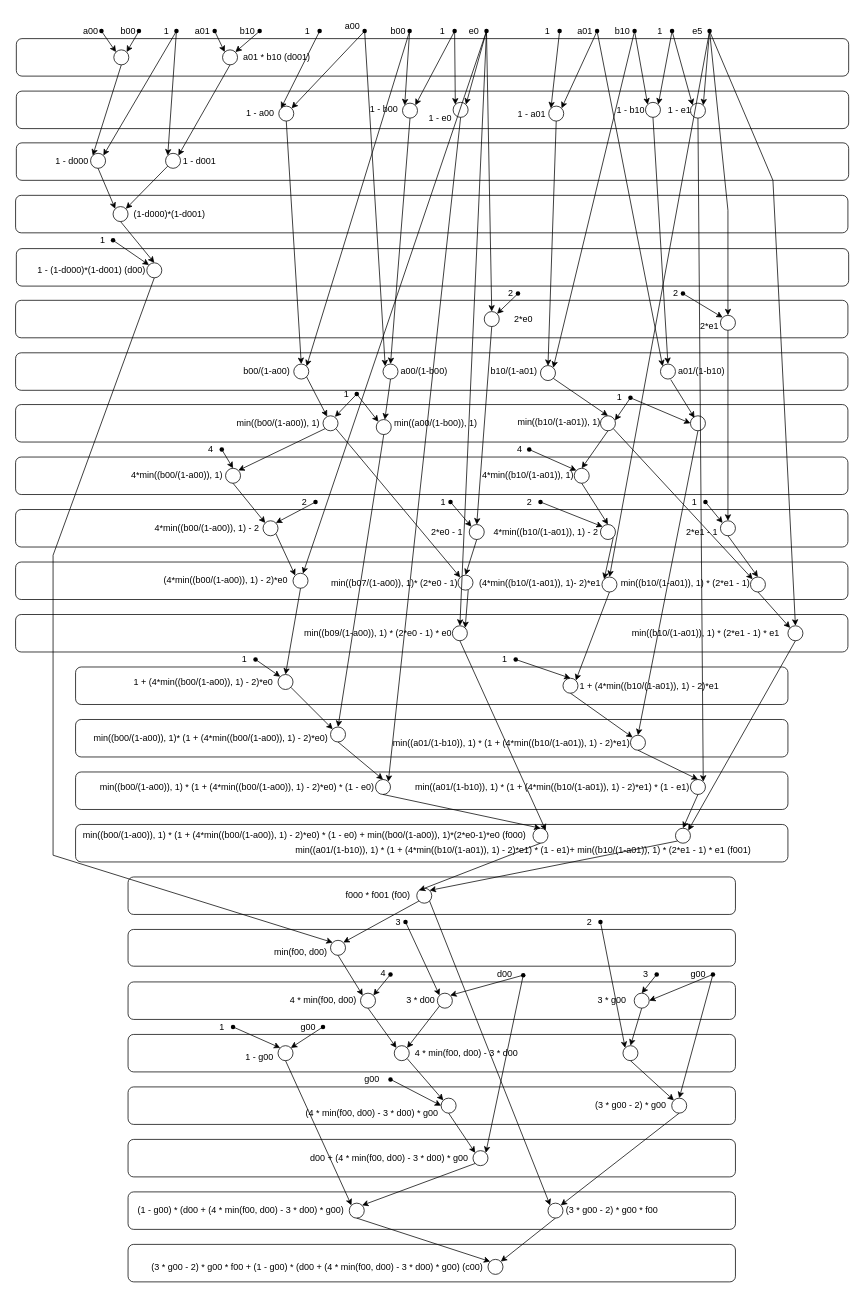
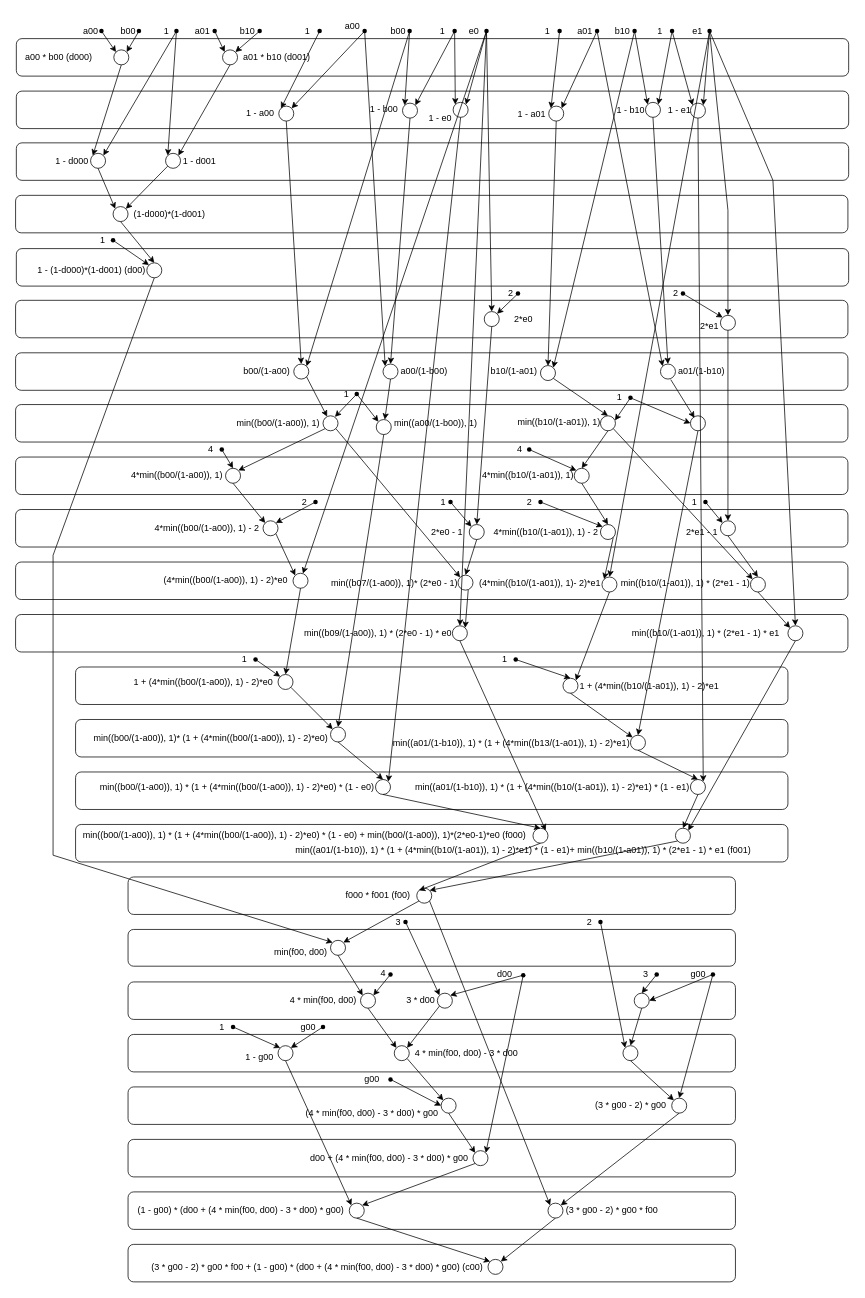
node "e5": label "e5" -> "e1"
node "a00 * b00 (d000)": added
node "min((a01/(1-b10)), 1) * (1 + (4*min((b10/(1-a01)), 1) - 2)*e1)": label "min((a01/(1-b10)), 1) * (1 + (4*min((b10/(1-a01)), 1) - 2)*e1)" -> "min((a01/(1-b10)), 1) * (1 + (4*min((b13/(1-a01)), 1) - 2)*e1)"
node "3 * g00": removed
